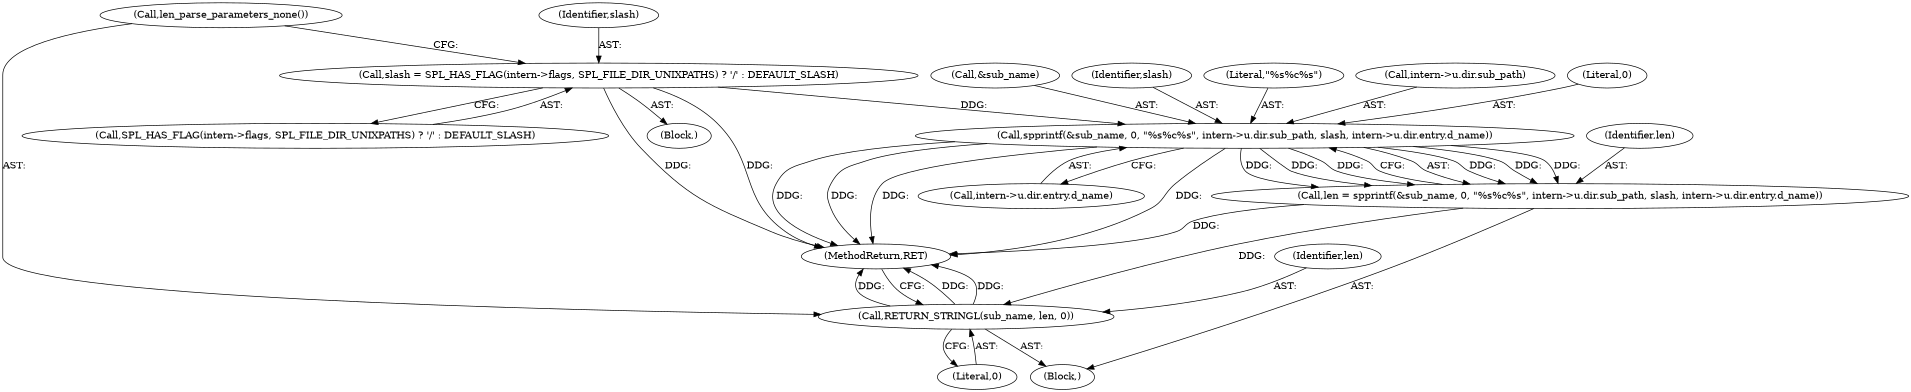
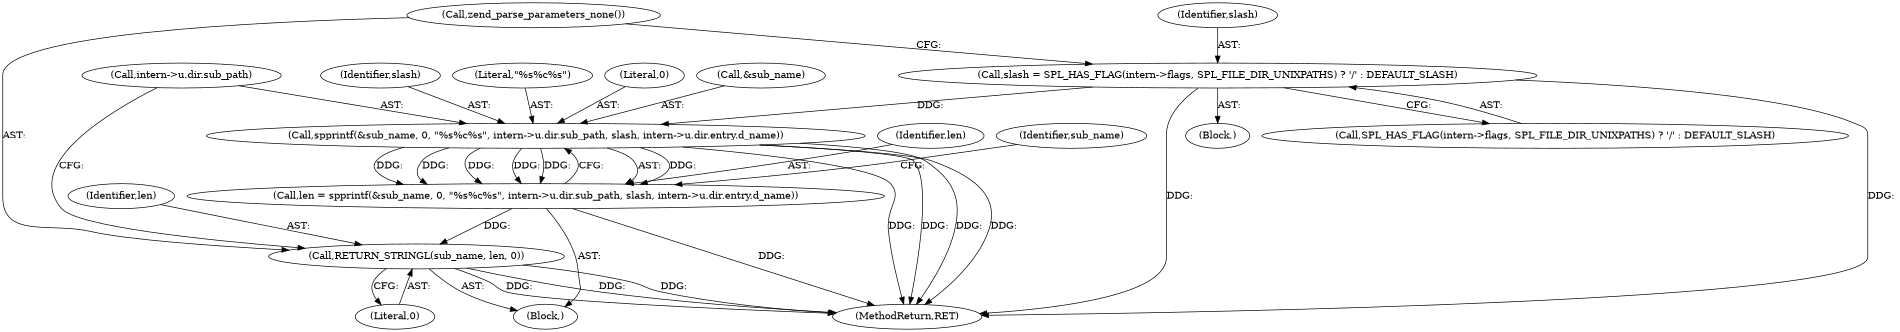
node "(Call,len_parse_parameters_none())": label "(Call,len_parse_parameters_none())" -> "(Call,zend_parse_parameters_none())"
node "(Identifier,sub_name)": added
node "(Call,intern->u.dir.entry.d_name)": removed
edge "(MethodReturn,RET)" -> "(Call,RETURN_STRINGL(sub_name, len, 0))": now "(Call,intern->u.dir.sub_path)" -> "(Call,RETURN_STRINGL(sub_name, len, 0))"
